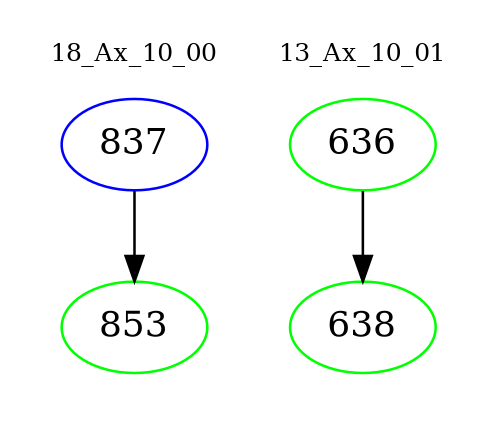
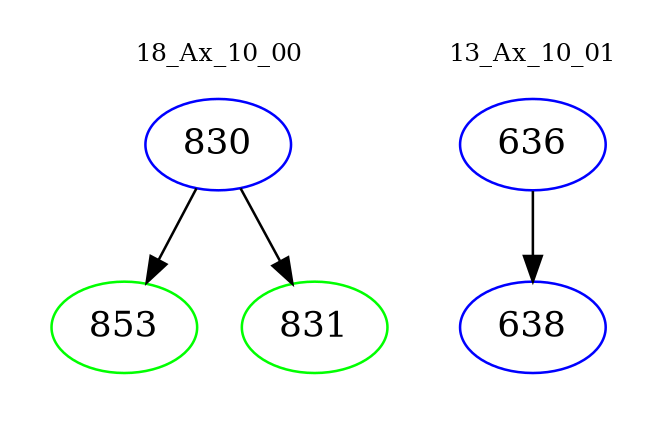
node "837": label "837" -> "830"
node "636": color green -> blue
node "831": added
node "638": color green -> blue
